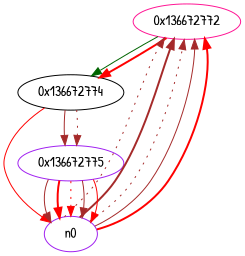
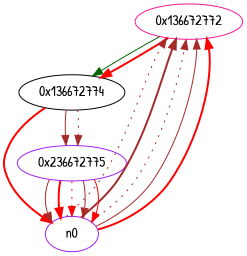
edge "0x136672774" -> "n0": style solid -> bold
node "0x136672775": label "0x136672775" -> "0x236672775"
